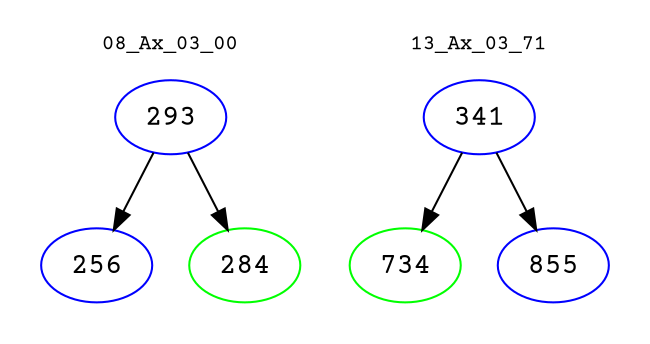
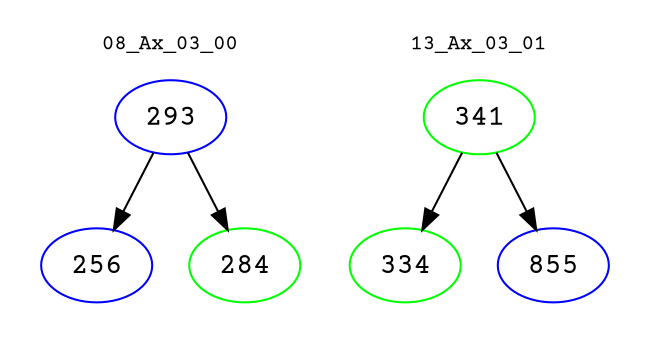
cluster "13_Ax_03_71": label "13_Ax_03_71" -> "13_Ax_03_01"
node "341": color blue -> green
node "734": label "734" -> "334"
